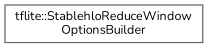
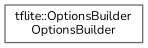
node "tflite::StablehloReduceWindow OptionsBuilder": label "tflite::StablehloReduceWindow OptionsBuilder" -> "tflite::OptionsBuilder OptionsBuilder"
